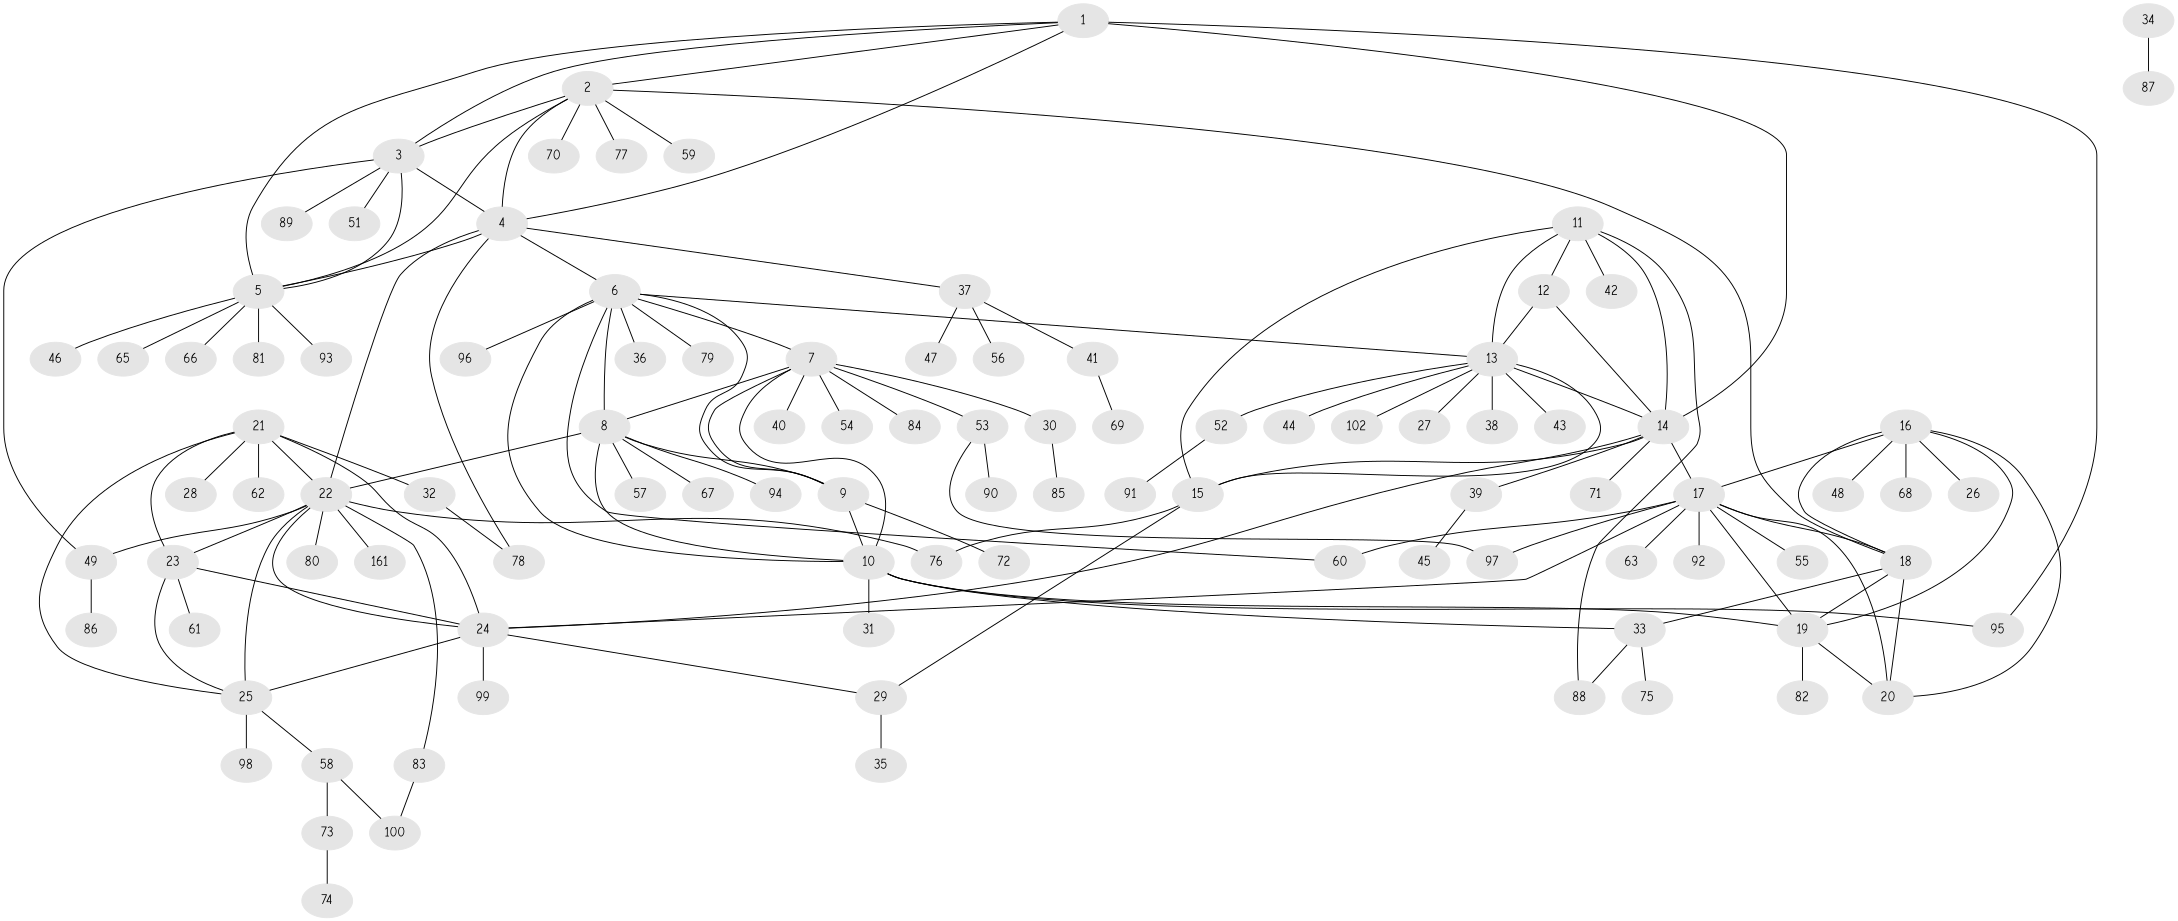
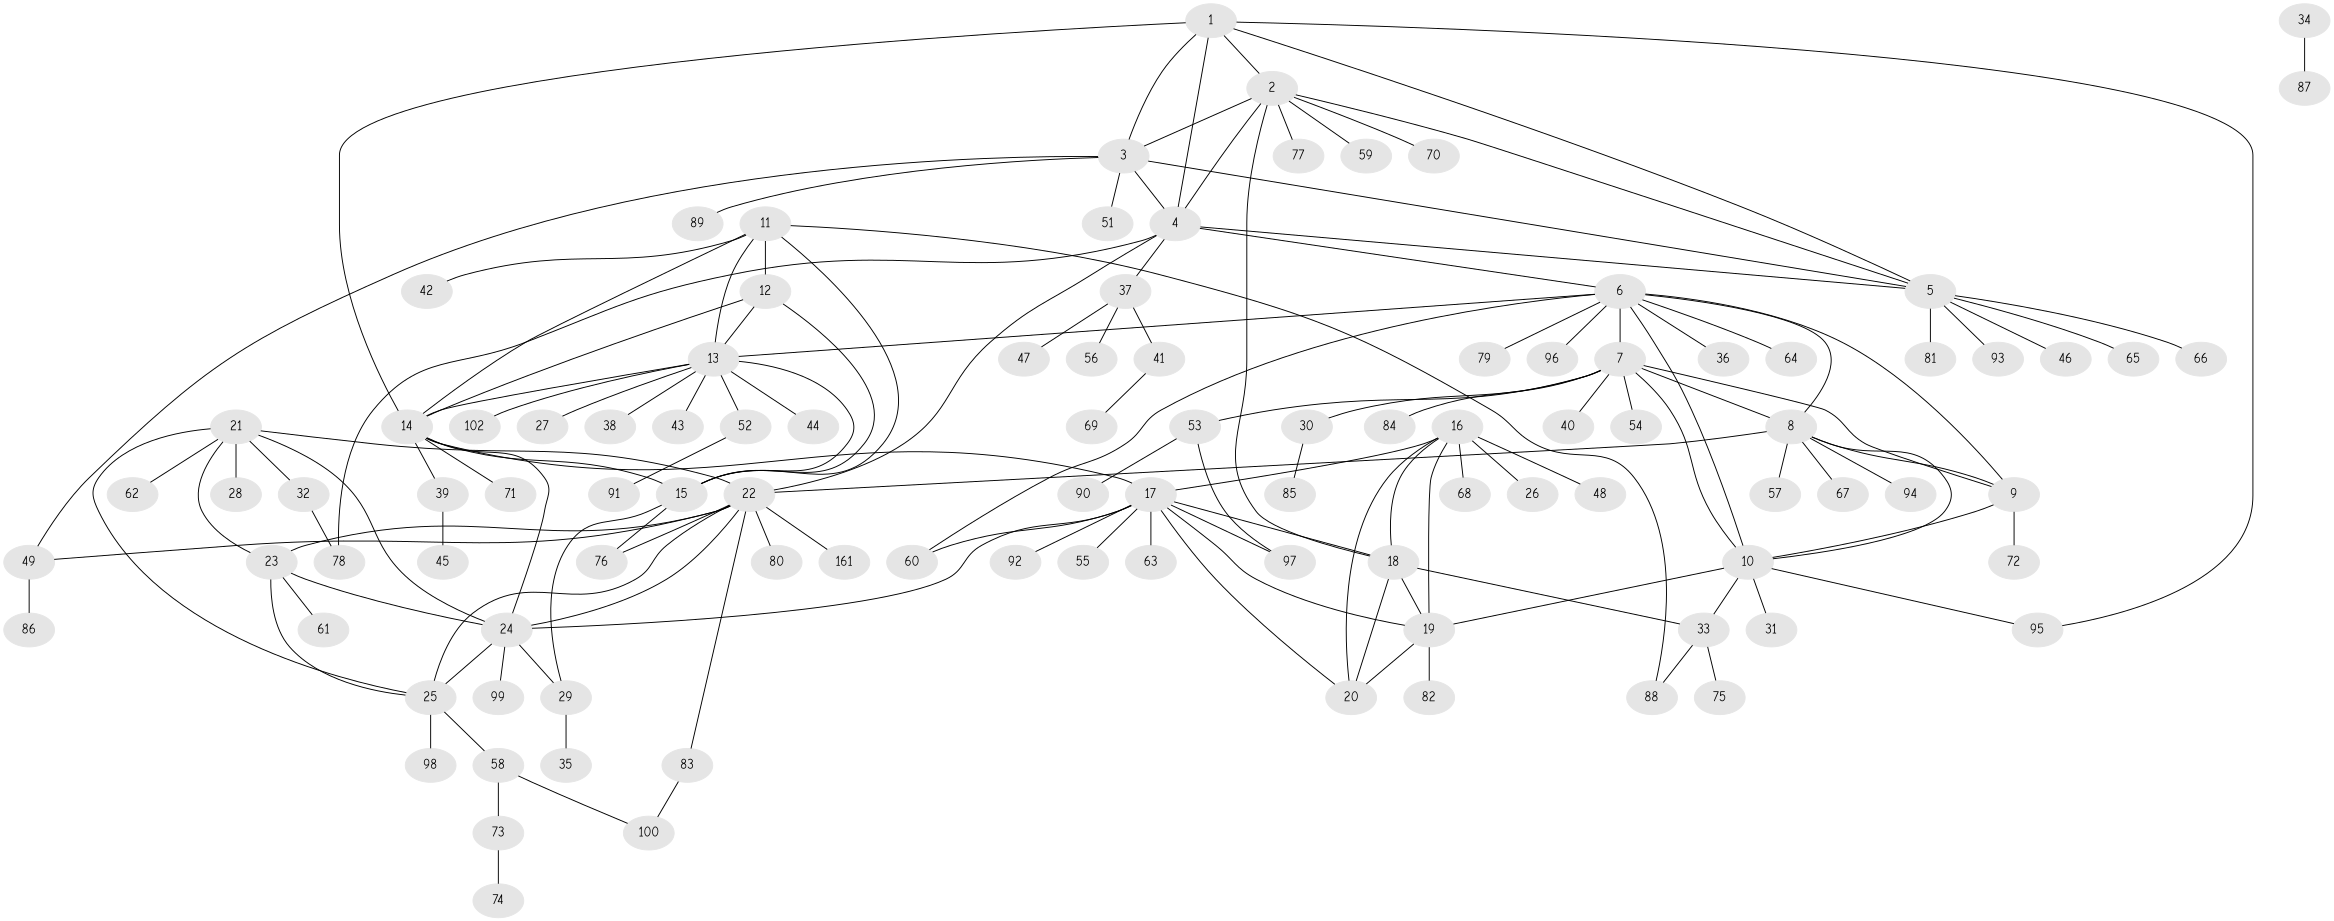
node "64": added
edge "12" -- "15": added
